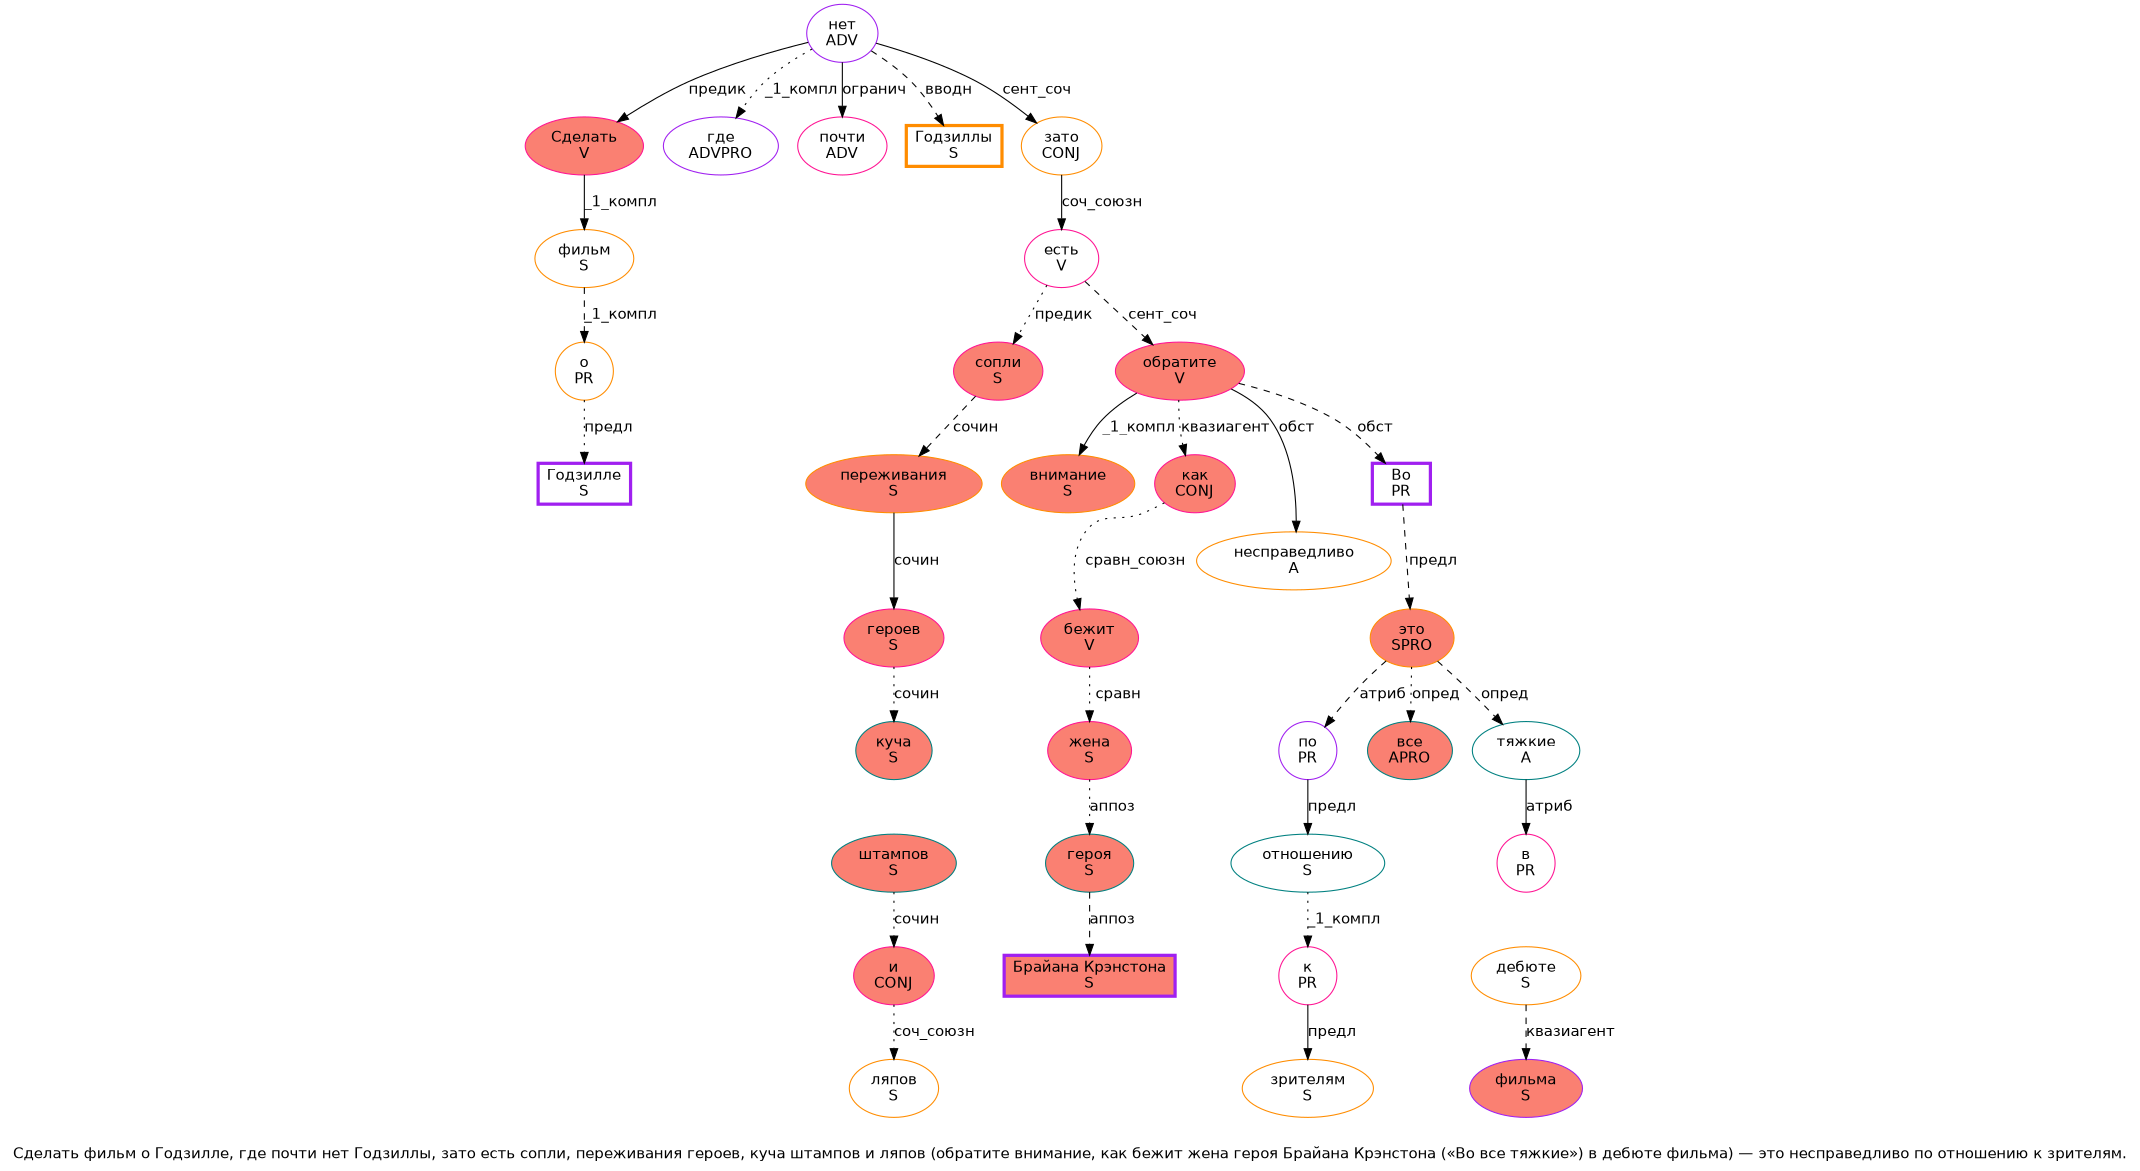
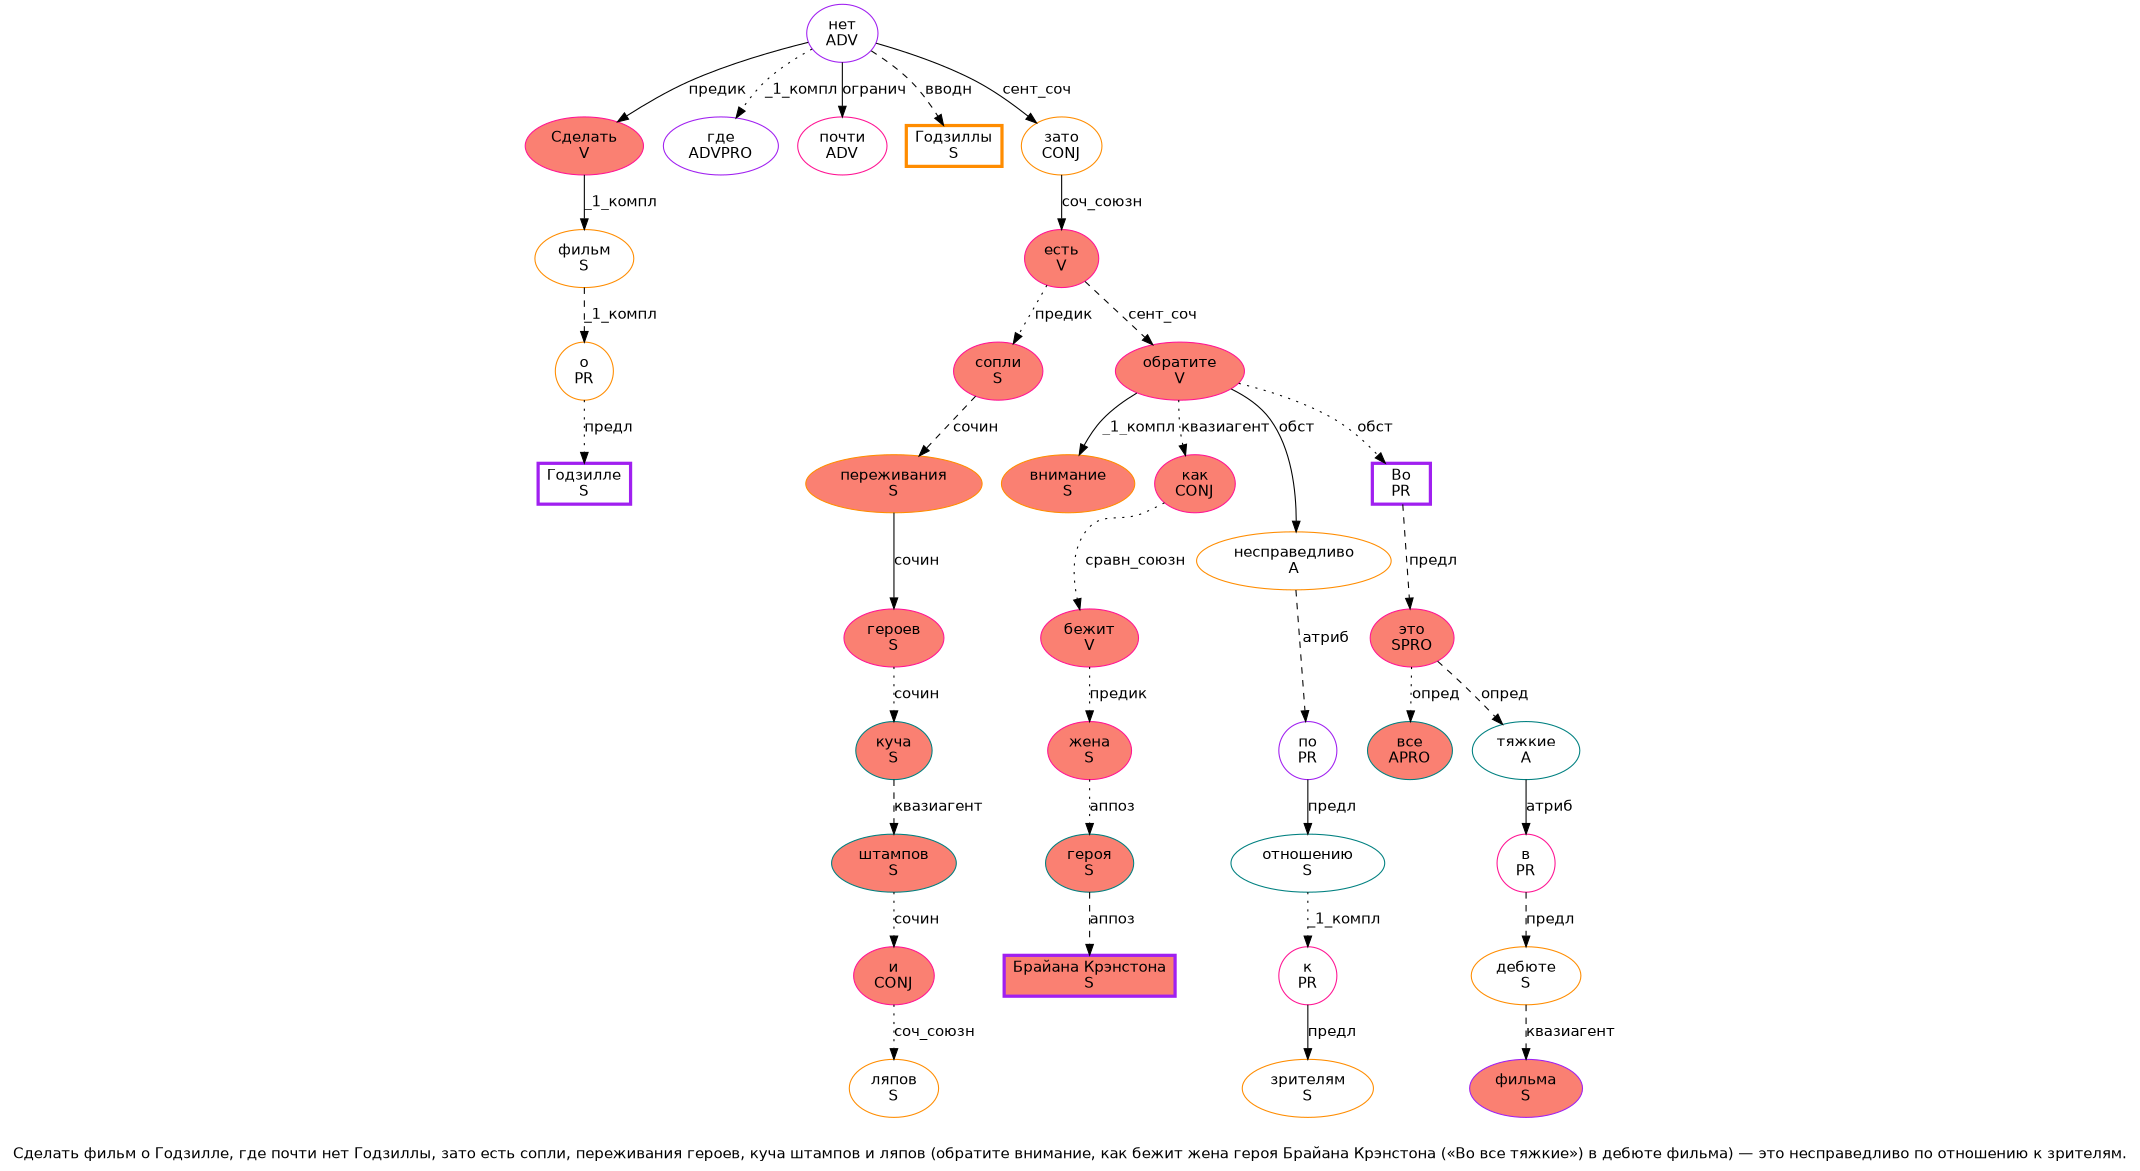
node "есть V": fillcolor white -> salmon
edge "обратите V" -> "Во PR": style dashed -> dotted
node "это SPRO": color darkorange -> deeppink
edge "это SPRO" -> "по PR": now "несправедливо A" -> "по PR"
edge "бежит V" -> "жена S": label "сравн" -> "предик"
edge "куча S" -> "штампов S": added, label "квазиагент"
edge "в PR" -> "дебюте S": added, label "предл"
